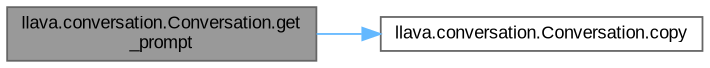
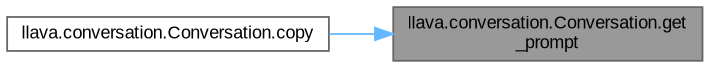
edge "llava.conversation.Conversation.get _prompt" -> "llava.conversation.Conversation.copy": reversed
